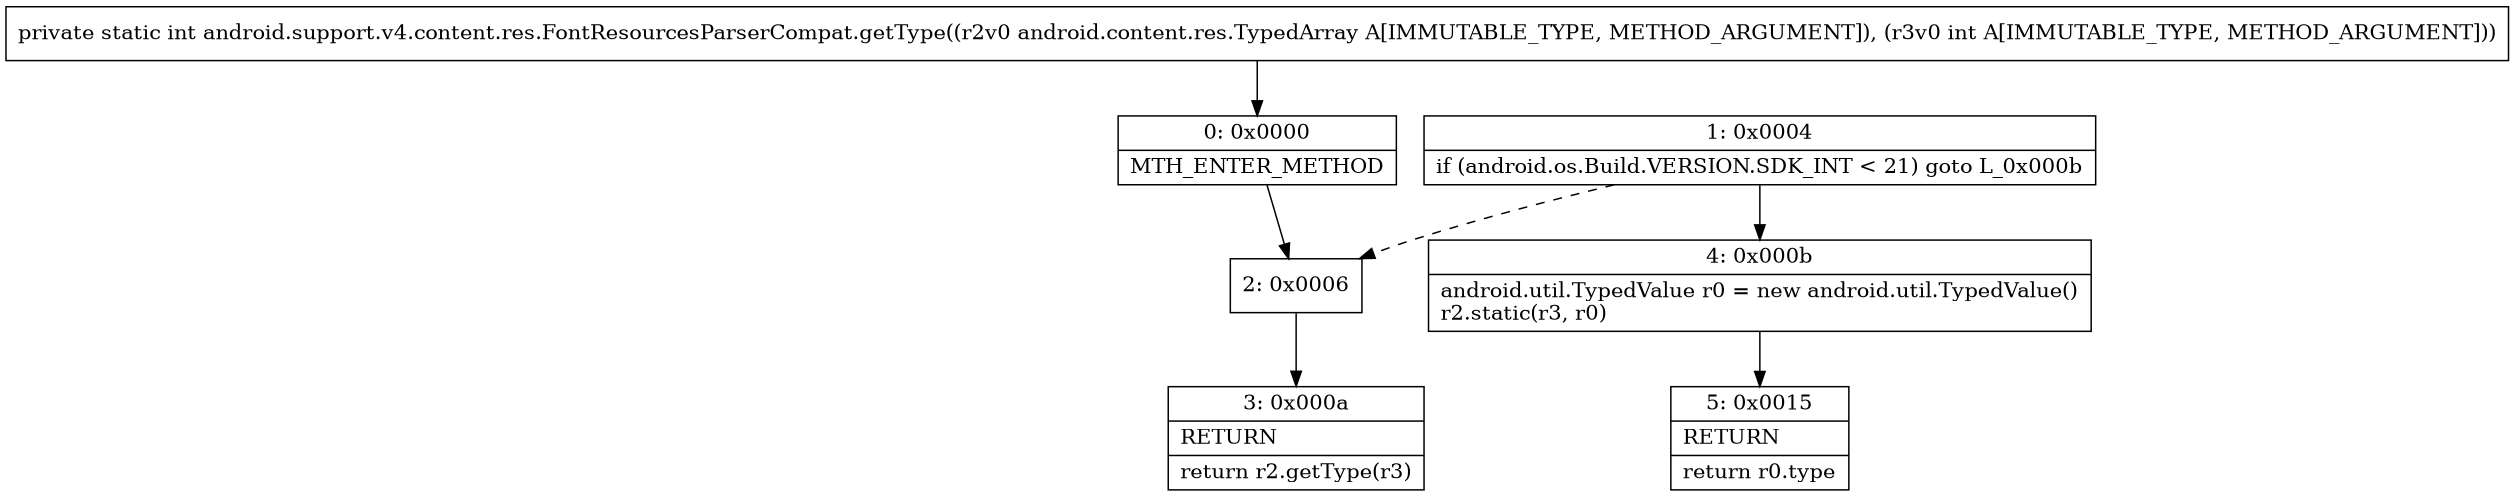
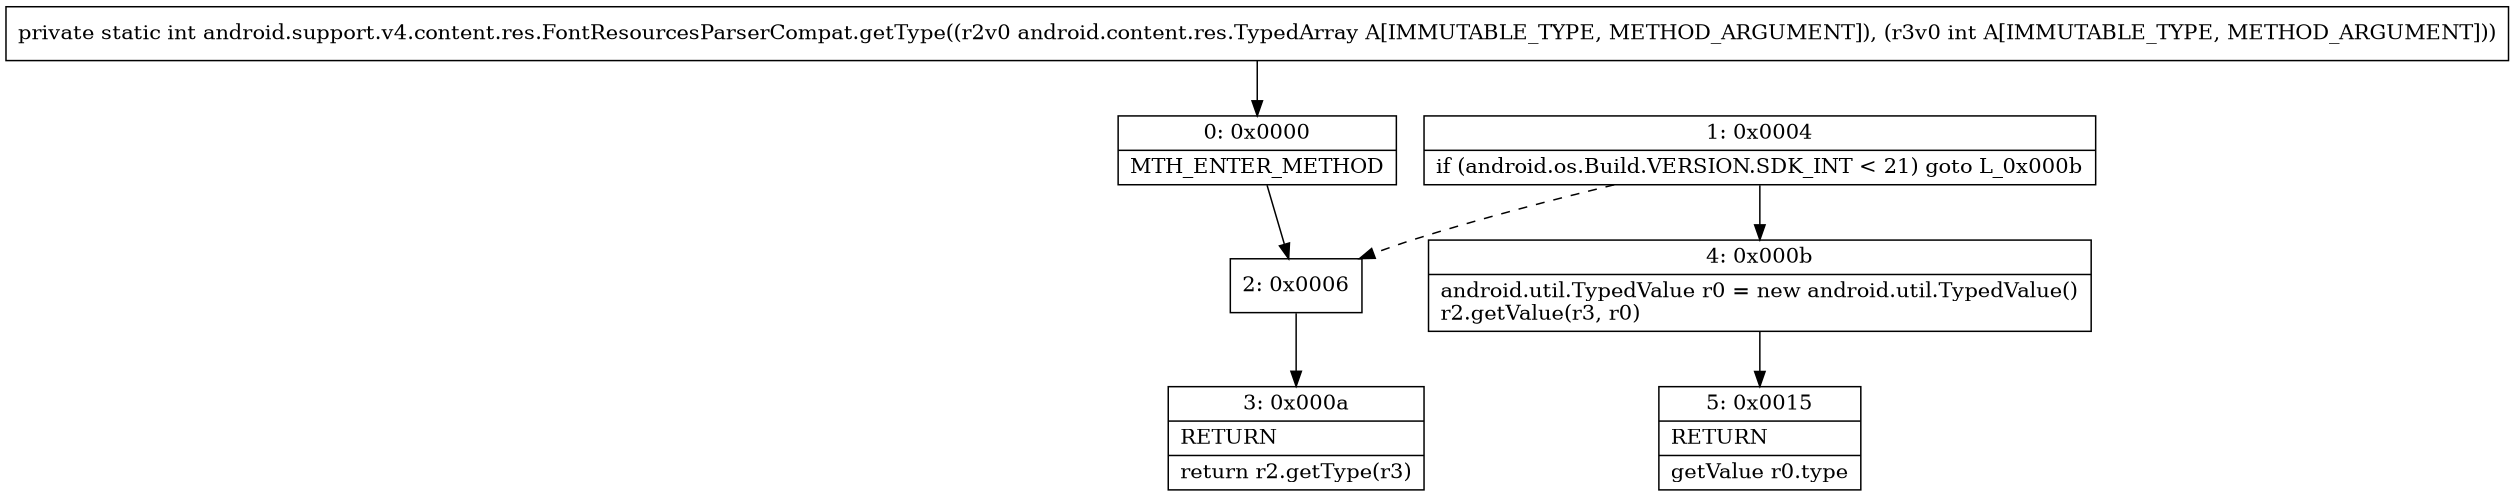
node "4: 0x000b": text "r2.static(r3, r0)" -> "r2.getValue(r3, r0)"
node "5: 0x0015": text "return r0.type" -> "getValue r0.type"
